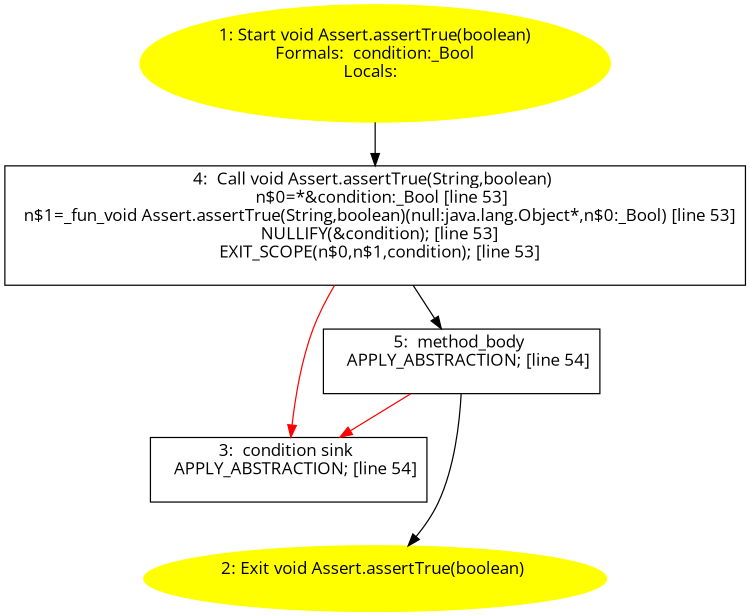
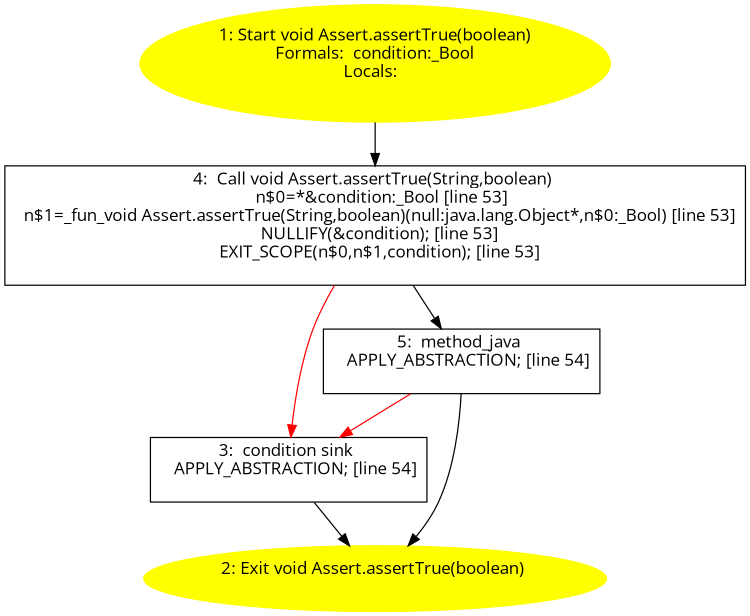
node "5:  method_body APPLY_ABSTRACTION; [line 54]": label "5:  method_body APPLY_ABSTRACTION; [line 54]" -> "5:  method_java APPLY_ABSTRACTION; [line 54]"
edge "3:  condition sink APPLY_ABSTRACTION; [line 54]" -> "2: Exit void Assert.assertTrue(boolean)": added
